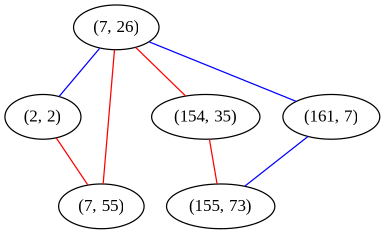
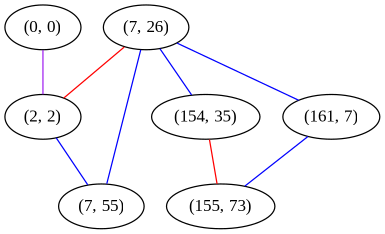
node "(0, 0)": added
edge "(7, 26)" -- "(2, 2)": color blue -> red
edge "(7, 26)" -- "(154, 35)": color red -> blue
edge "(7, 26)" -- "(7, 55)": color red -> blue
edge "(2, 2)" -- "(7, 55)": color red -> blue
